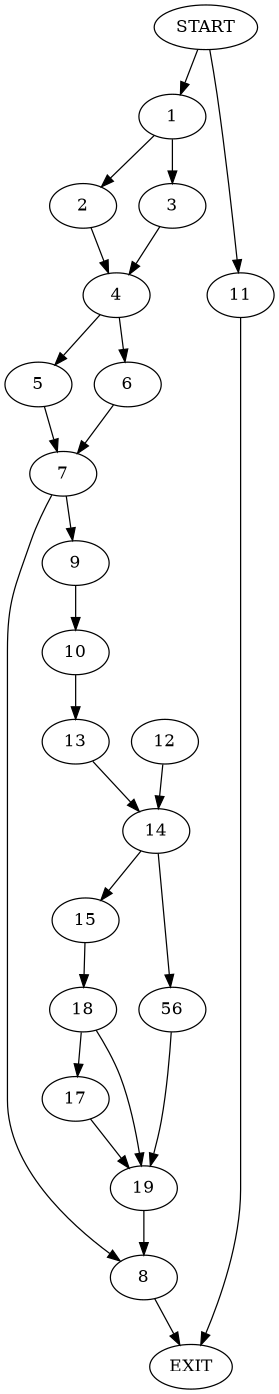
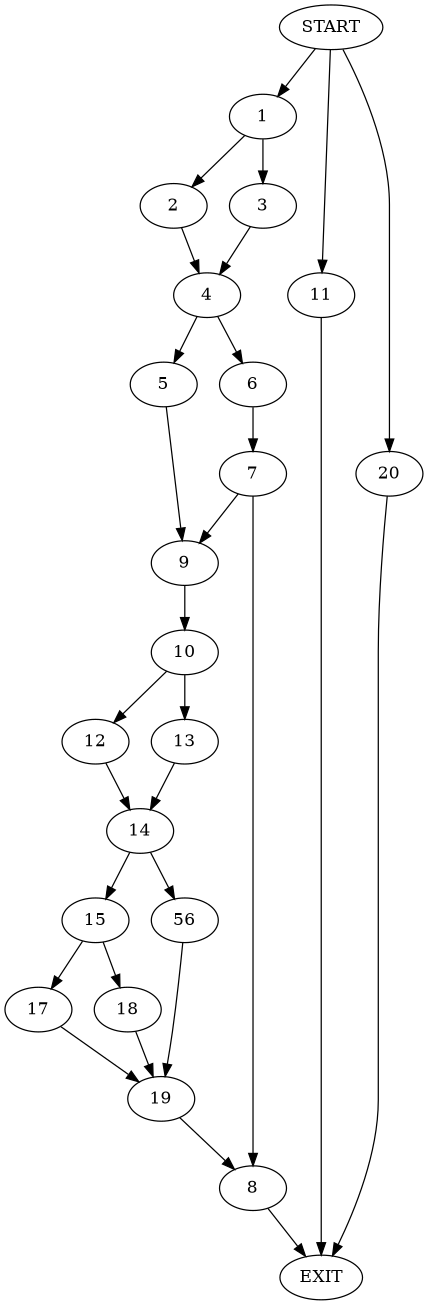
edge "5" -> "7": now "5" -> "9"
node "20": added
edge "10" -> "12": added
edge "18" -> "17": now "15" -> "17"
